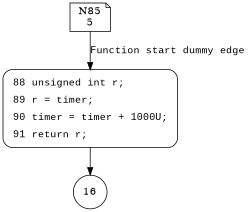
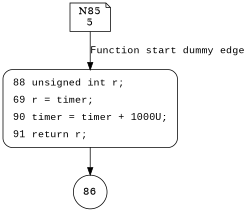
node "88": text "89" -> "69"
node "16": label "16" -> "86"
